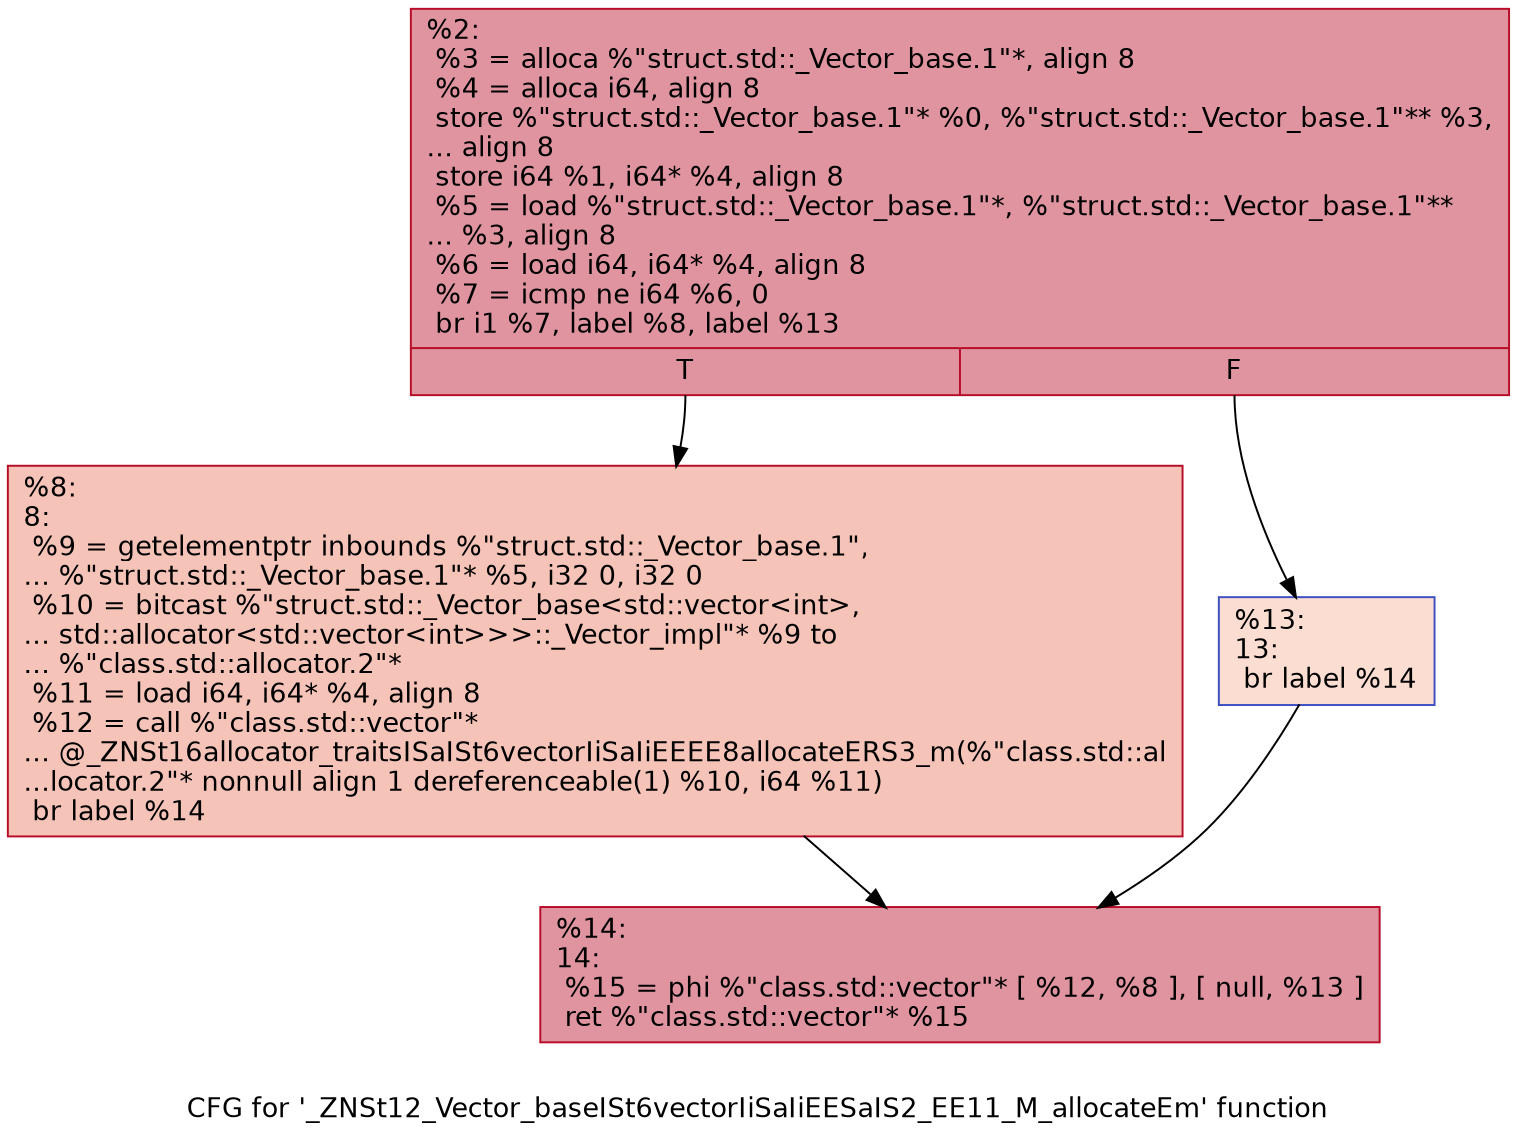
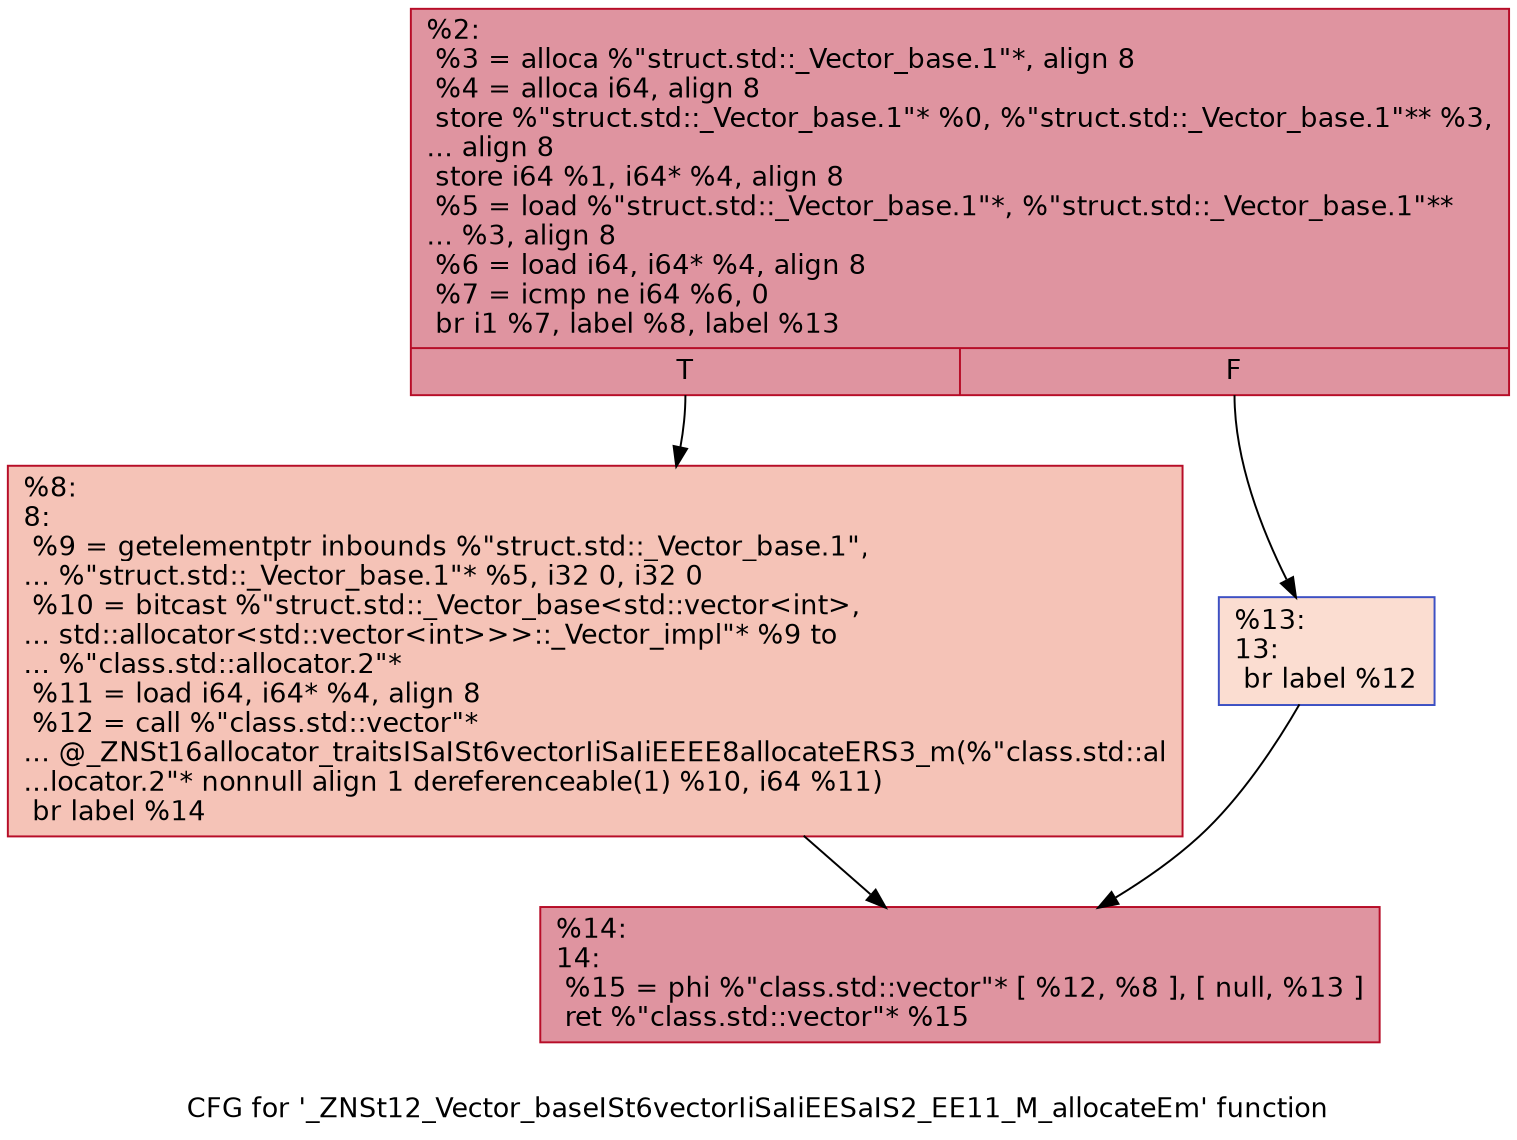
node "%13:": text "br label %14" -> "br label %12"
